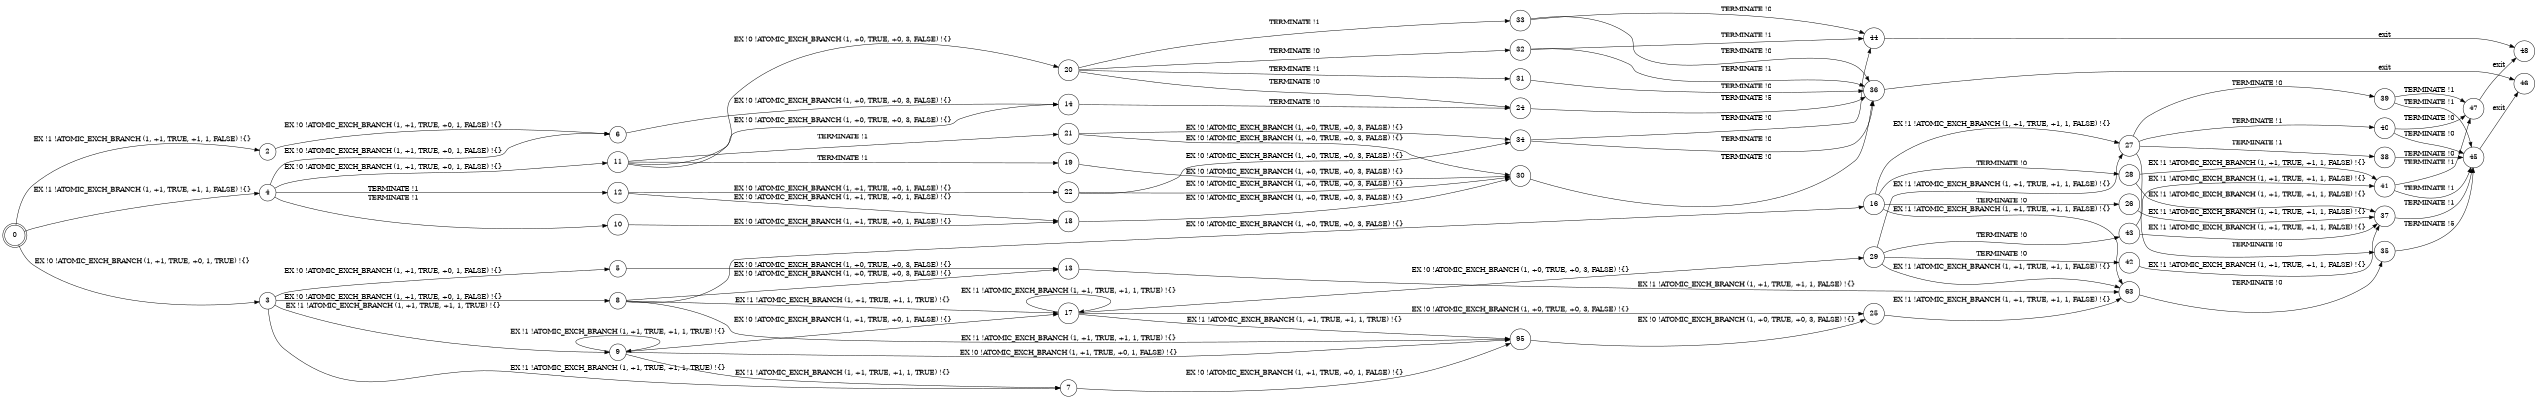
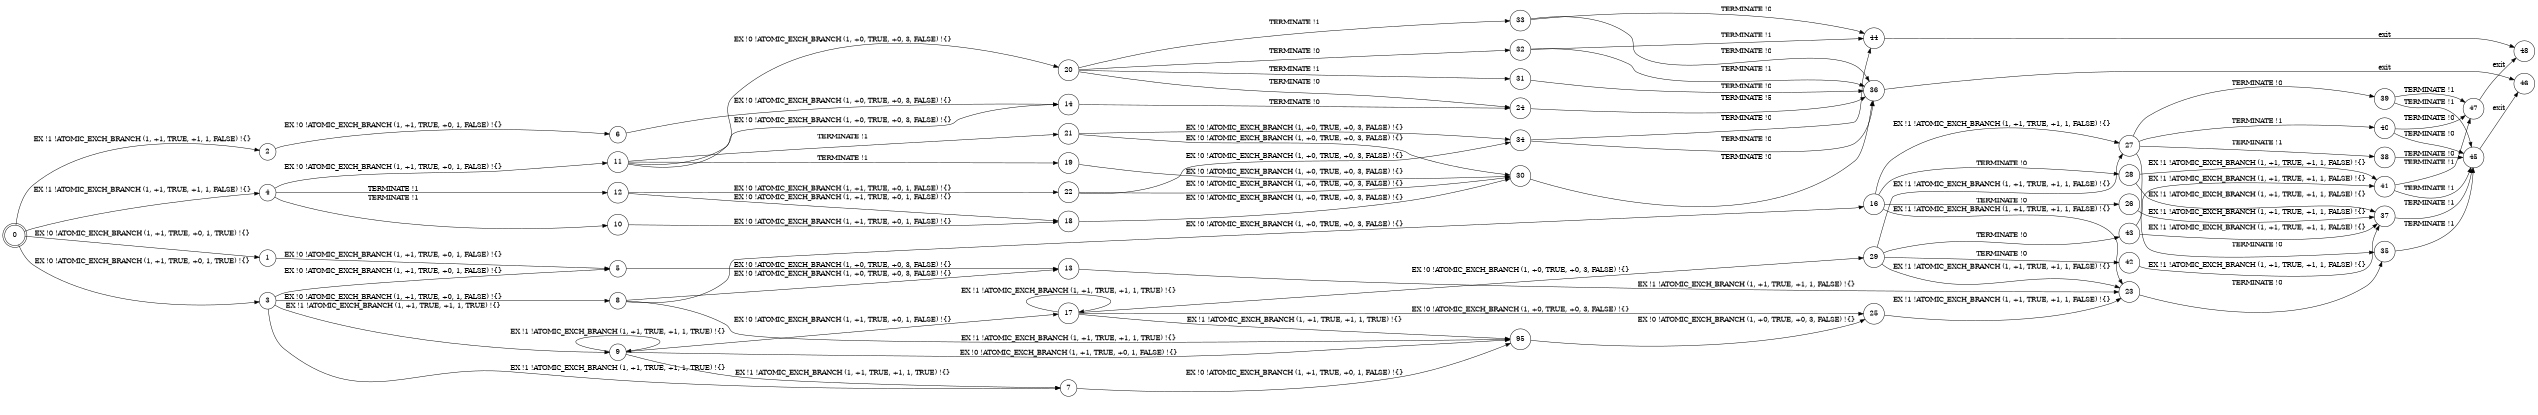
edge "4" -> "6": removed, label "EX !0 !ATOMIC_EXCH_BRANCH (1, +1, TRUE, +0, 1, FALSE) !{}"
edge "35" -> "45": label "TERMINATE !5" -> "TERMINATE !1"
node "1": added
node "63": label "63" -> "23"
edge "8" -> "17": removed, label "EX !1 !ATOMIC_EXCH_BRANCH (1, +1, TRUE, +1, 1, TRUE) !{}"
